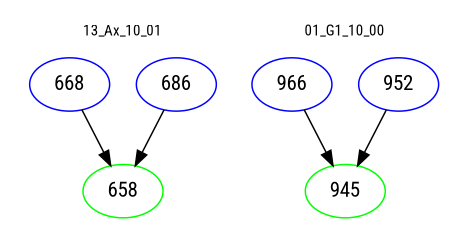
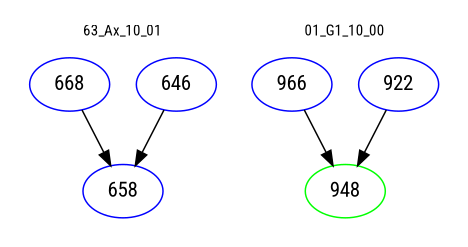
cluster "13_Ax_10_01": label "13_Ax_10_01" -> "63_Ax_10_01"
node "686": label "686" -> "646"
node "952": label "952" -> "922"
node "658": color green -> blue
node "945": label "945" -> "948"
